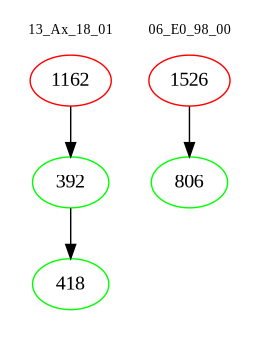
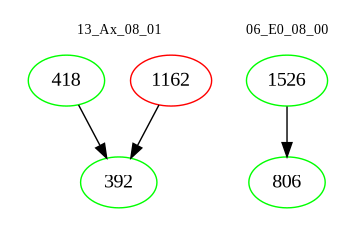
cluster "13_Ax_18_01": label "13_Ax_18_01" -> "13_Ax_08_01"
cluster "06_E0_98_00": label "06_E0_98_00" -> "06_E0_08_00"
node "1526": color red -> green
edge "392" -> "418": reversed
